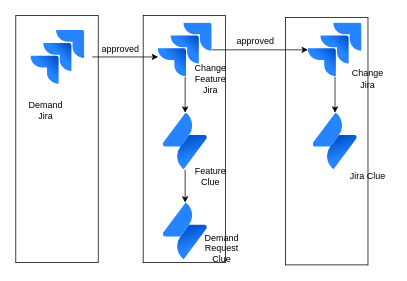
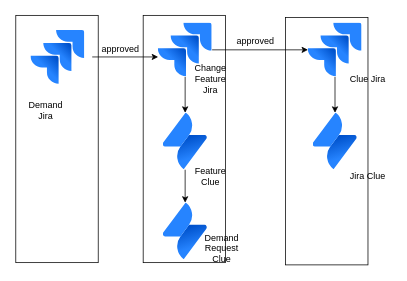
node "Change Jira": label "Change Jira" -> "Clue Jira"
